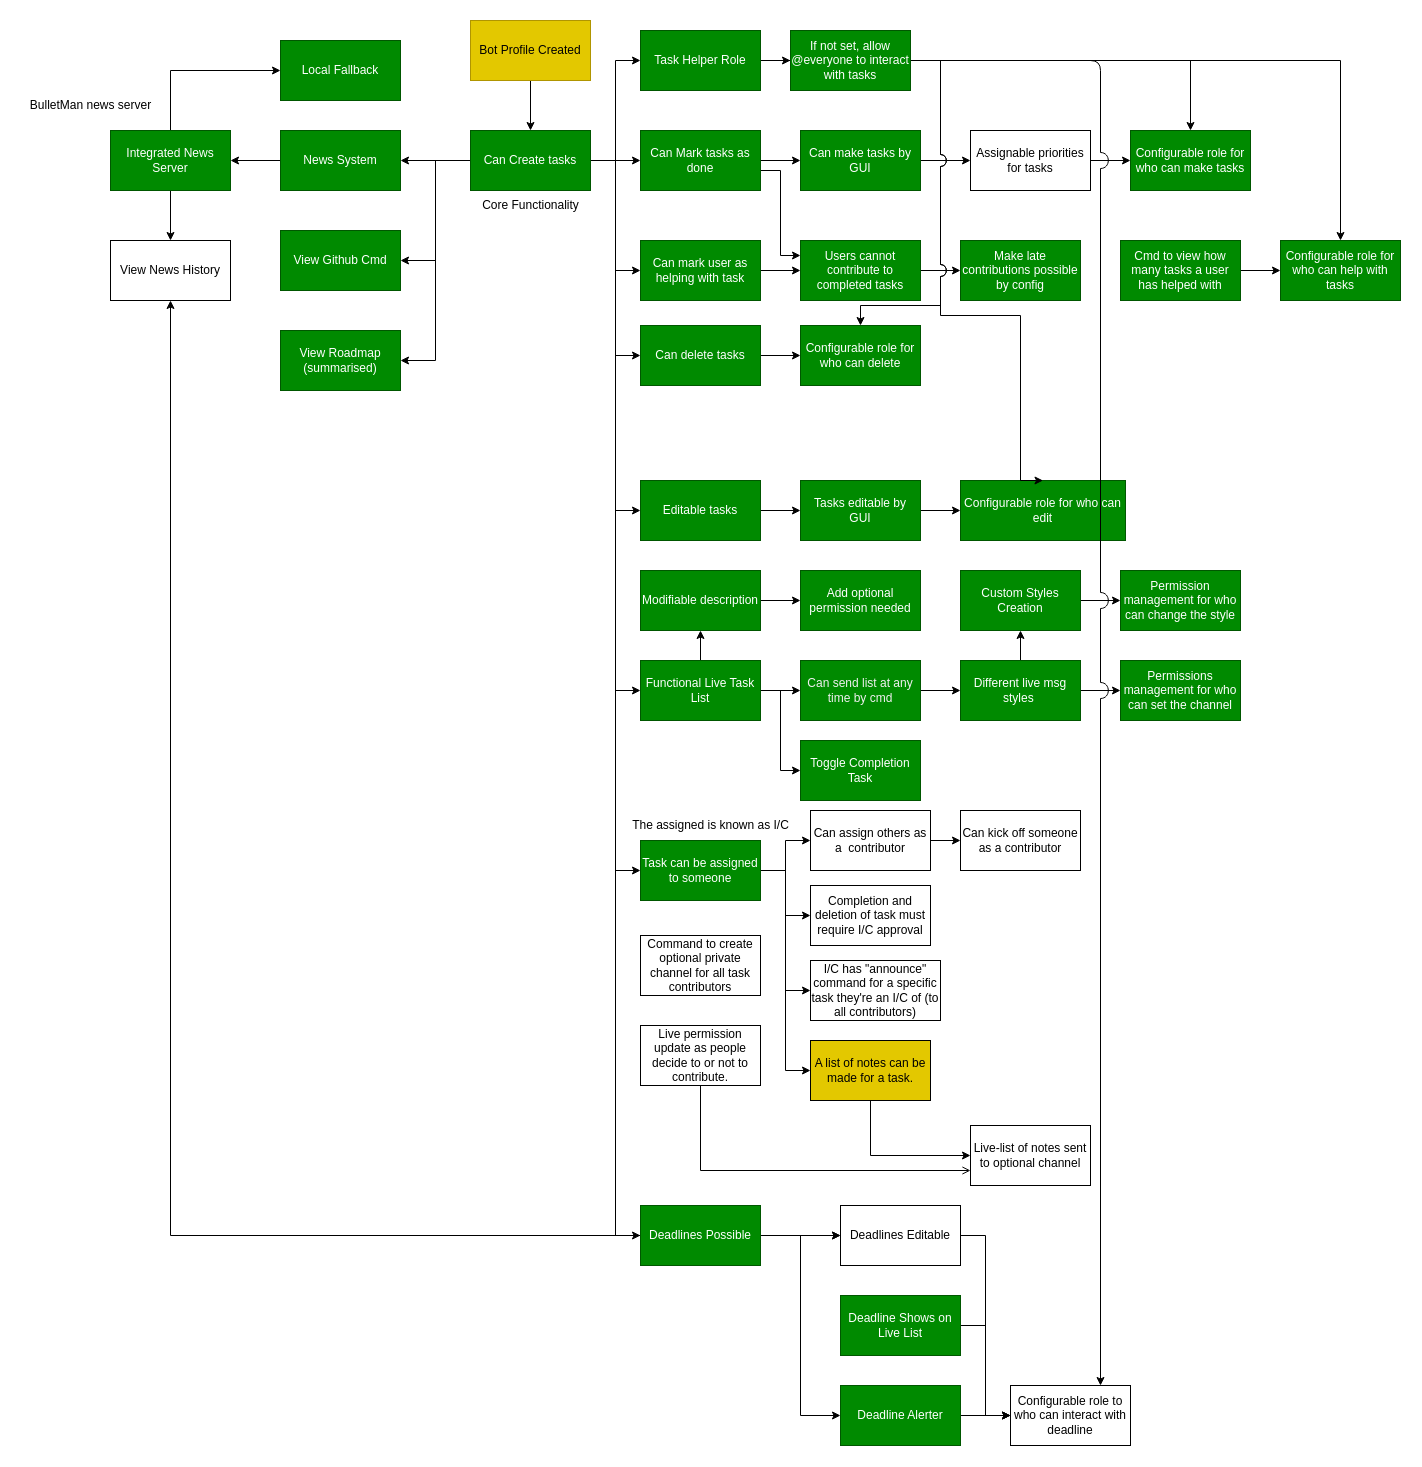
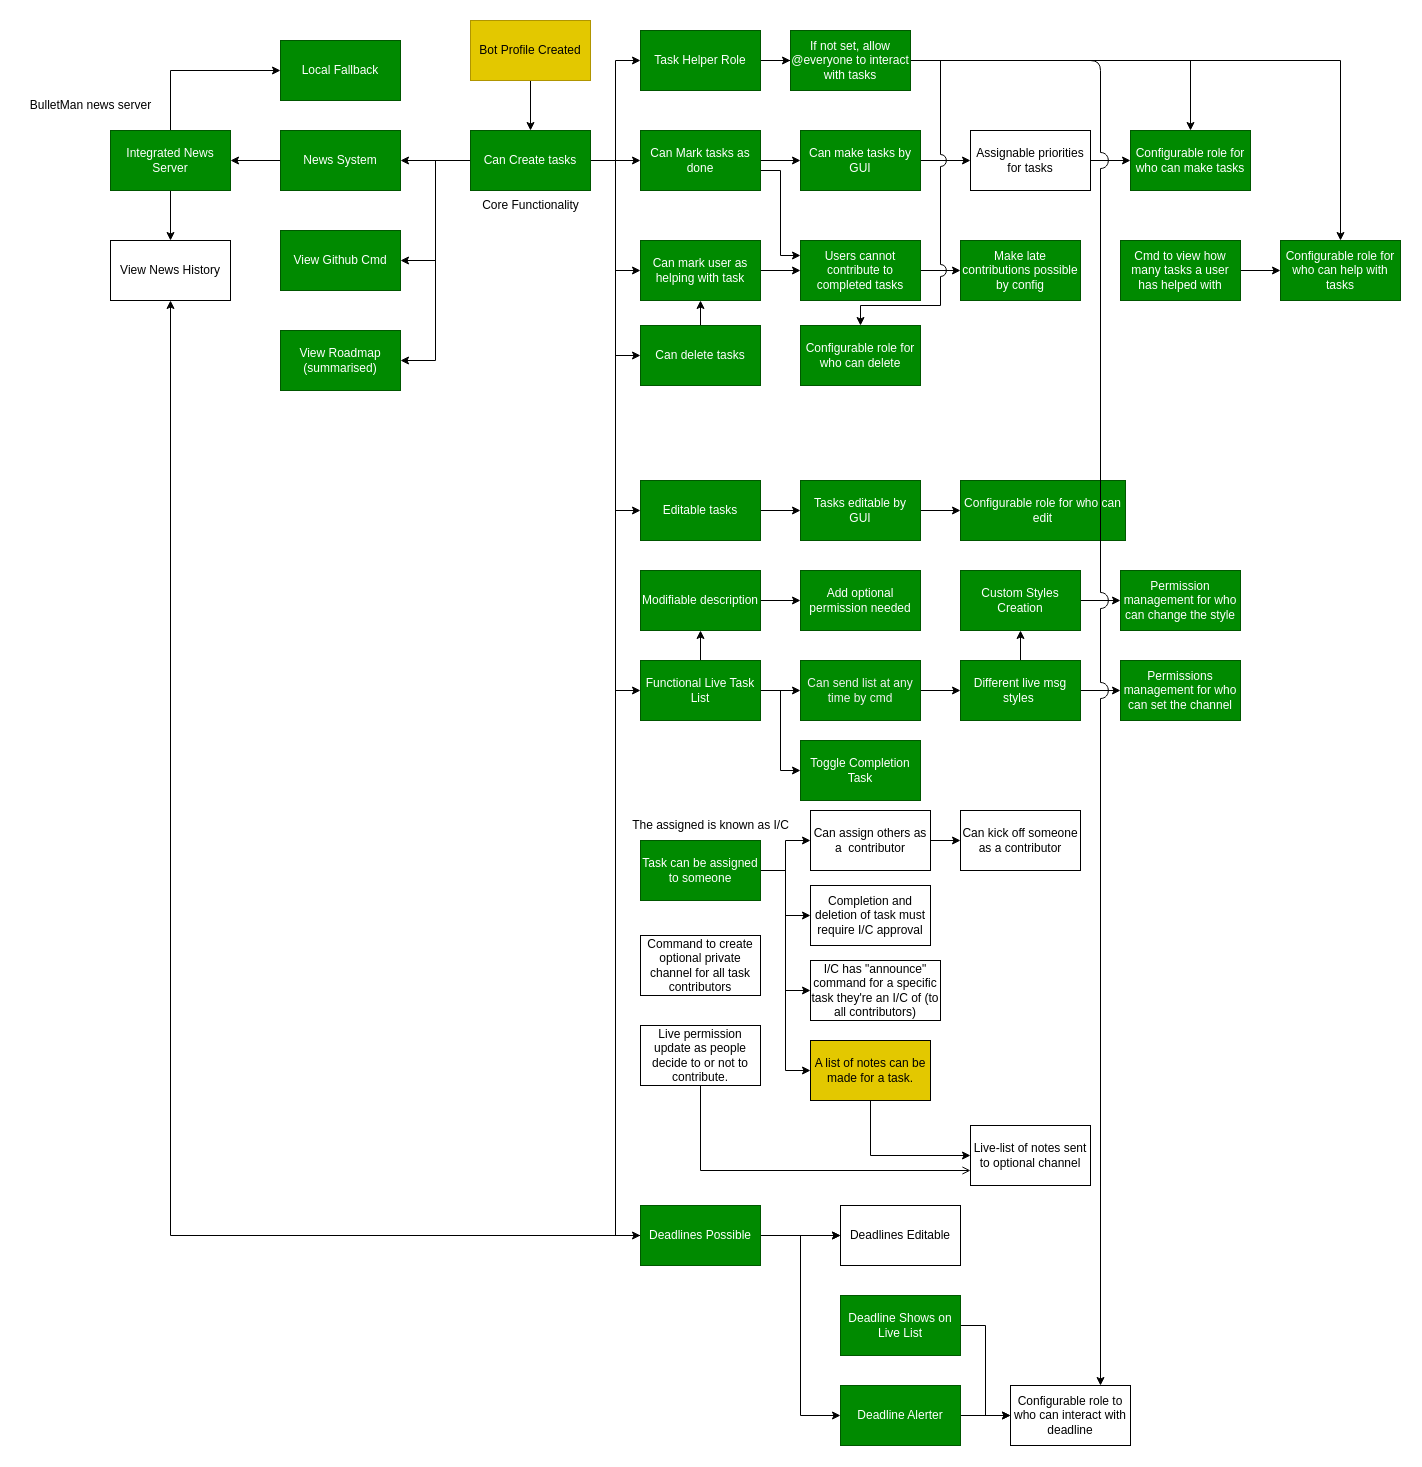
edge "Task Helper Role" -> "Configurable role for who can edit": removed
edge "Can delete tasks" -> "Configurable role for who can delete": now "Can delete tasks" -> "Can mark user as helping with task"
edge "Can Create tasks" -> "Task can be assigned to someone": removed
edge "Deadlines Editable" -> "Configurable role to who can interact with deadline": removed
